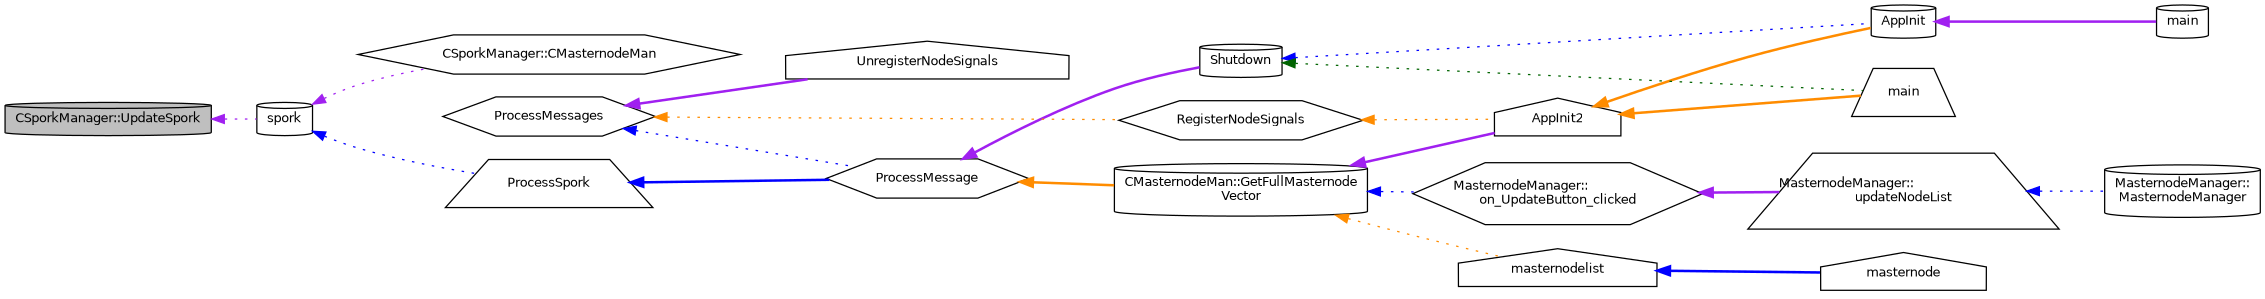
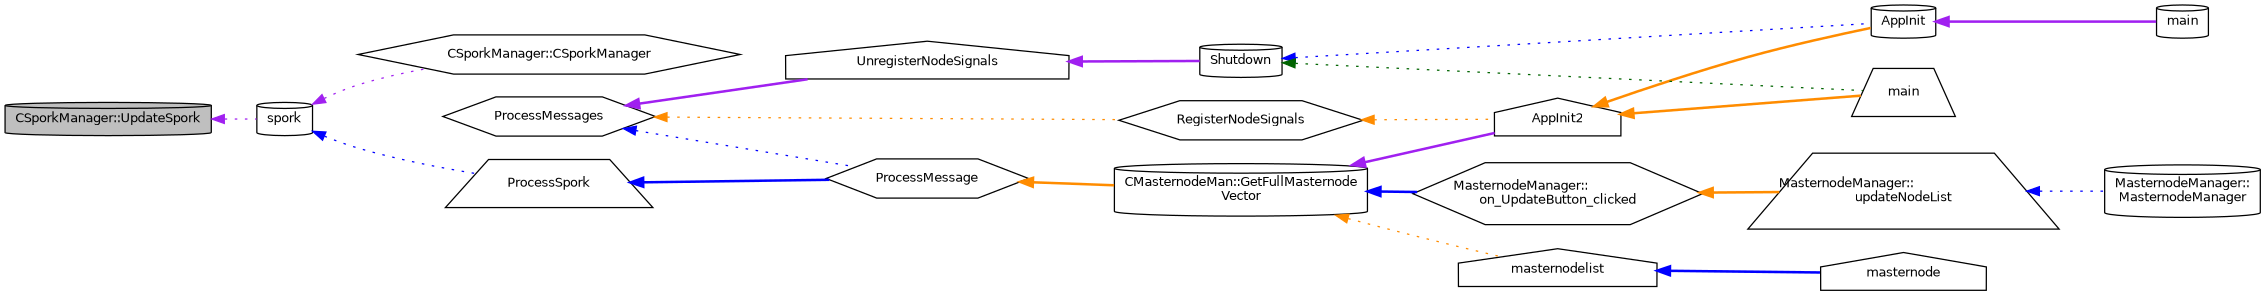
node "CSporkManager::CMasternodeMan": label "CSporkManager::CMasternodeMan" -> "CSporkManager::CSporkManager"
edge "Shutdown" -> "ProcessMessage": now "Shutdown" -> "UnregisterNodeSignals"
edge "MasternodeManager:: on_UpdateButton_clicked" -> "CMasternodeMan::GetFullMasternode Vector": style dotted -> bold
edge "MasternodeManager:: updateNodeList" -> "MasternodeManager:: on_UpdateButton_clicked": color purple -> darkorange
